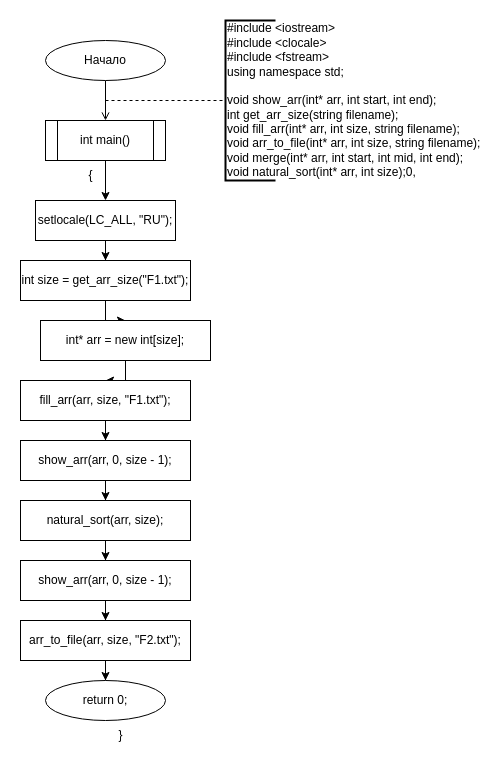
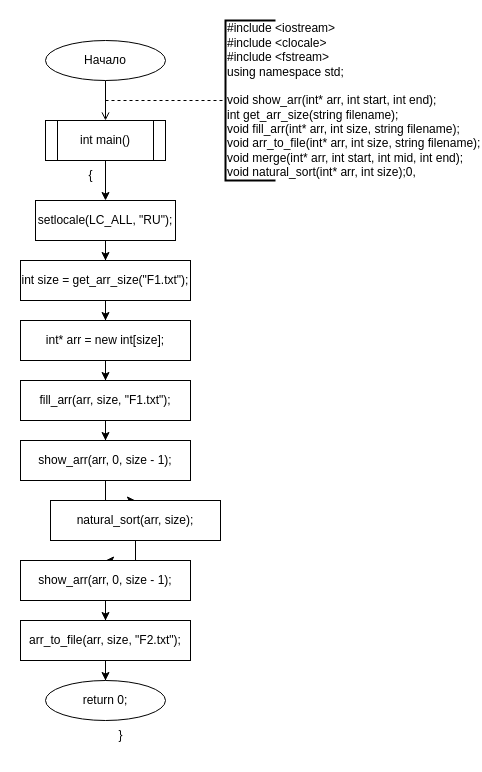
node "int* arr = new int[size];": moved (126, 341) -> (106, 341)
node "natural_sort(arr, size);": moved (106, 521) -> (136, 521)
